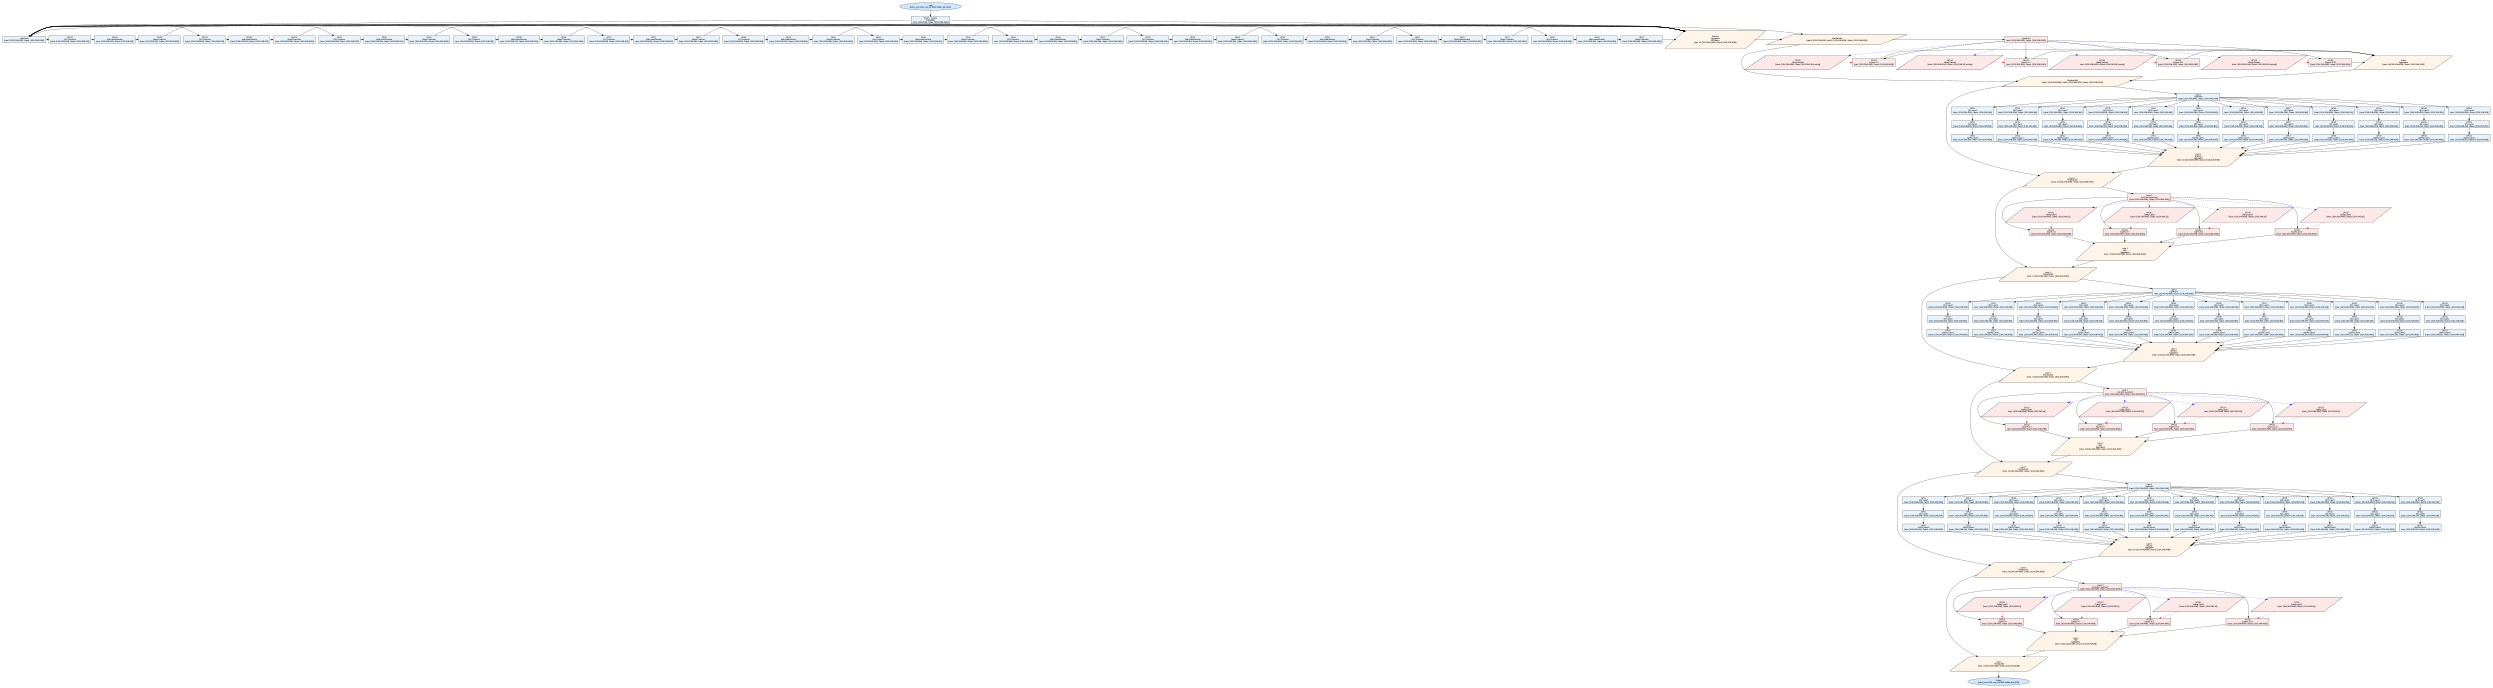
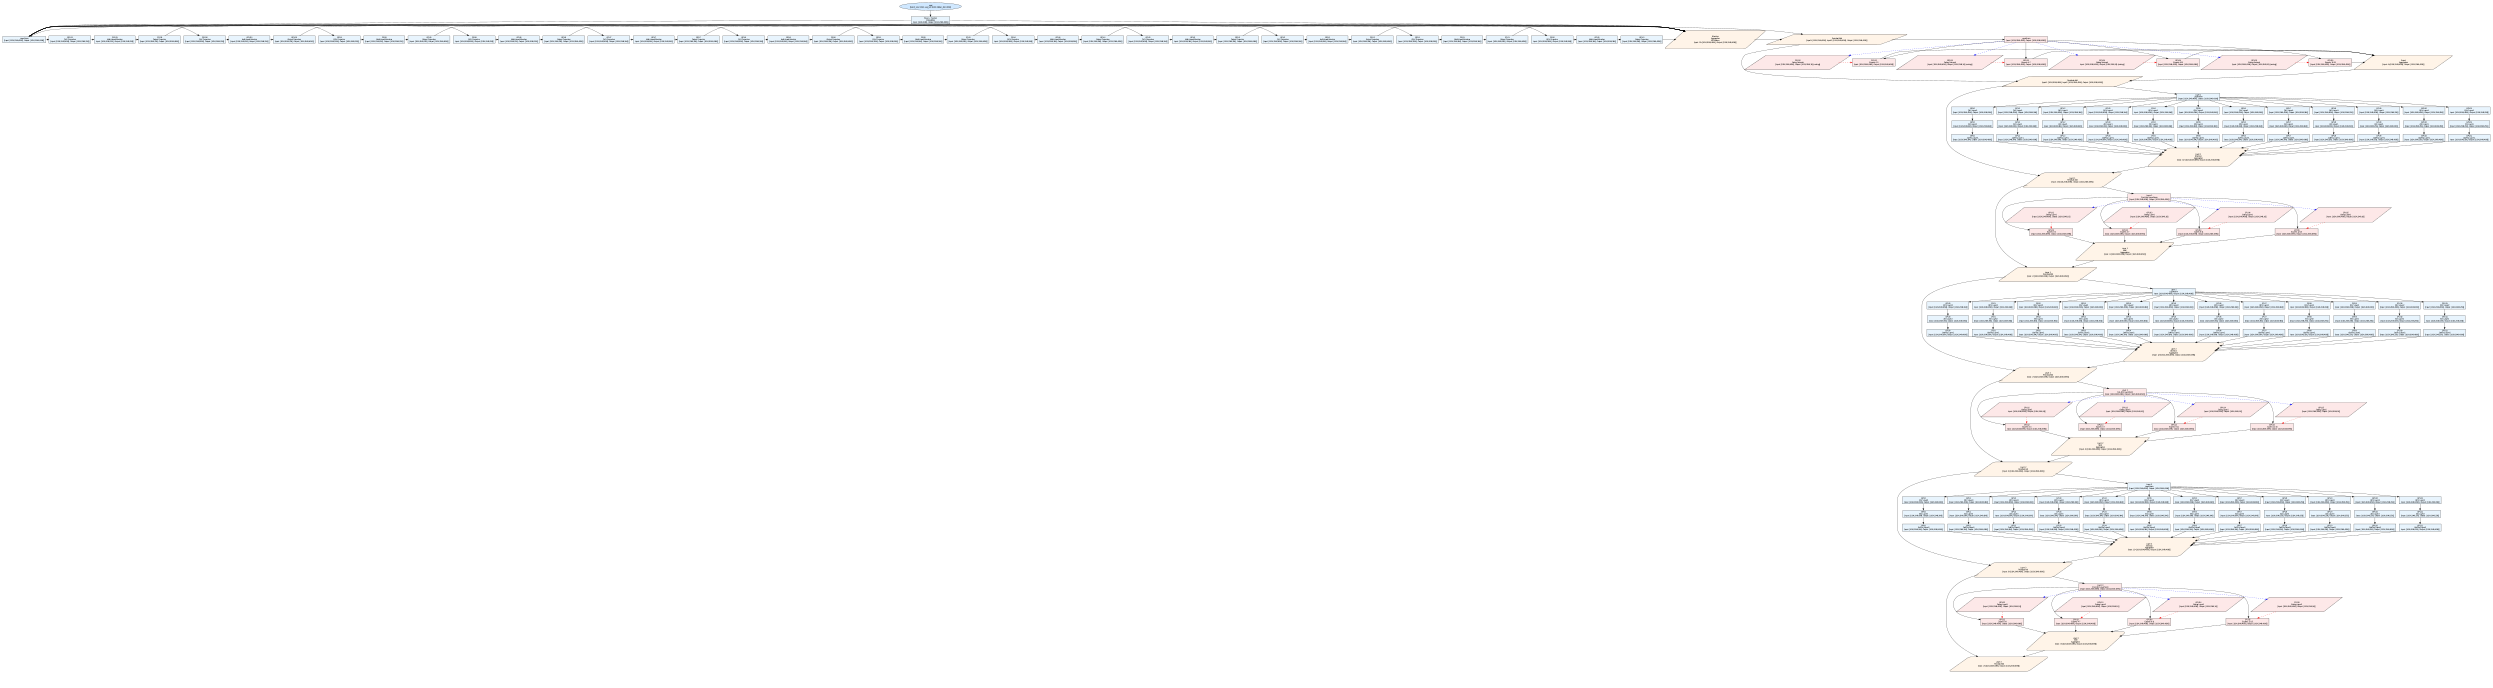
node "Output [batch_size=1024, seq_len=2048, hidden_dim=4096]": removed
